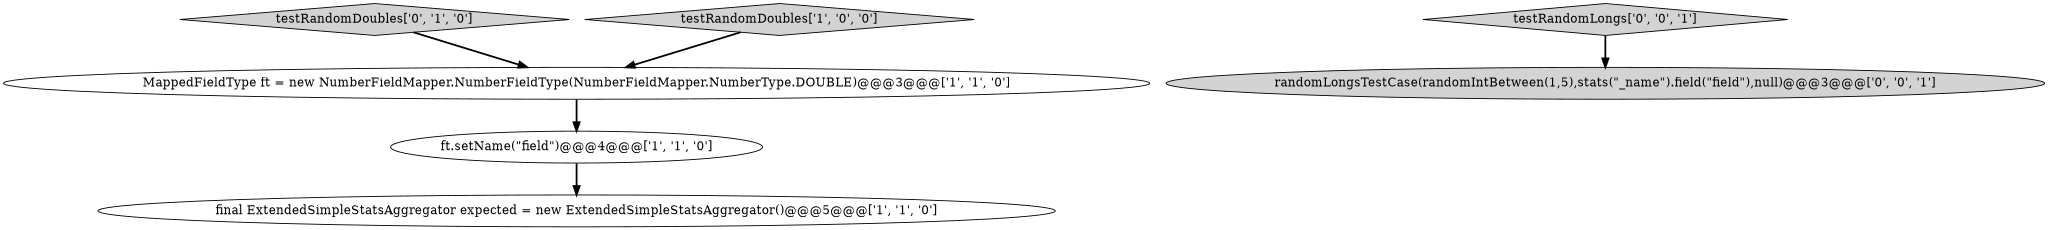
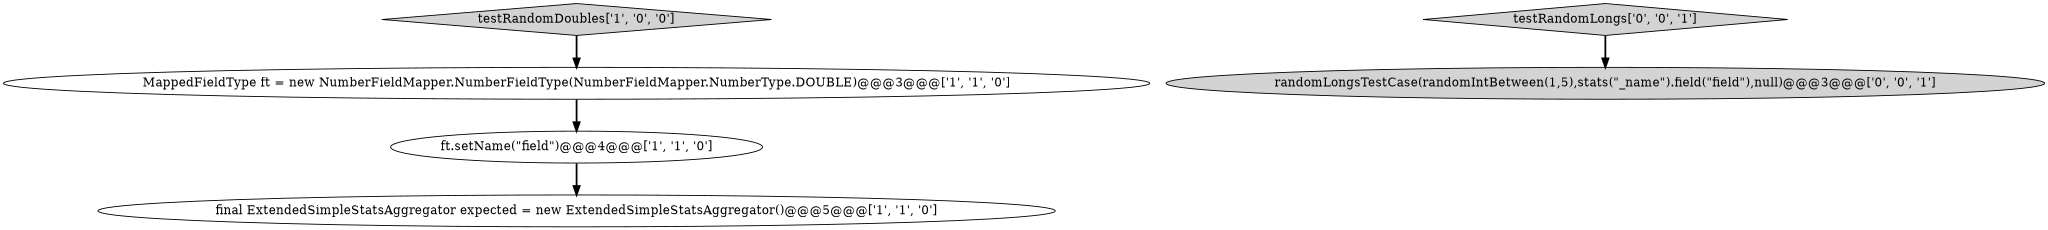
node "testRandomDoubles['0', '1', '0']": removed
